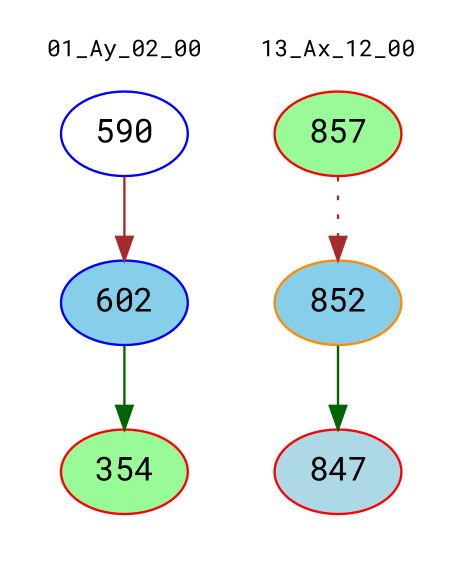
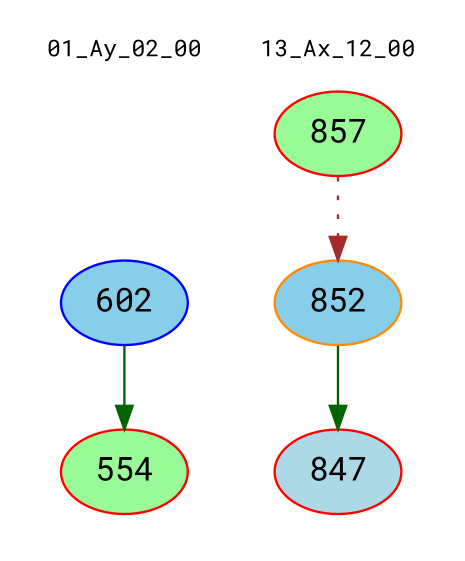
node "590": removed
node "354": label "354" -> "554"
